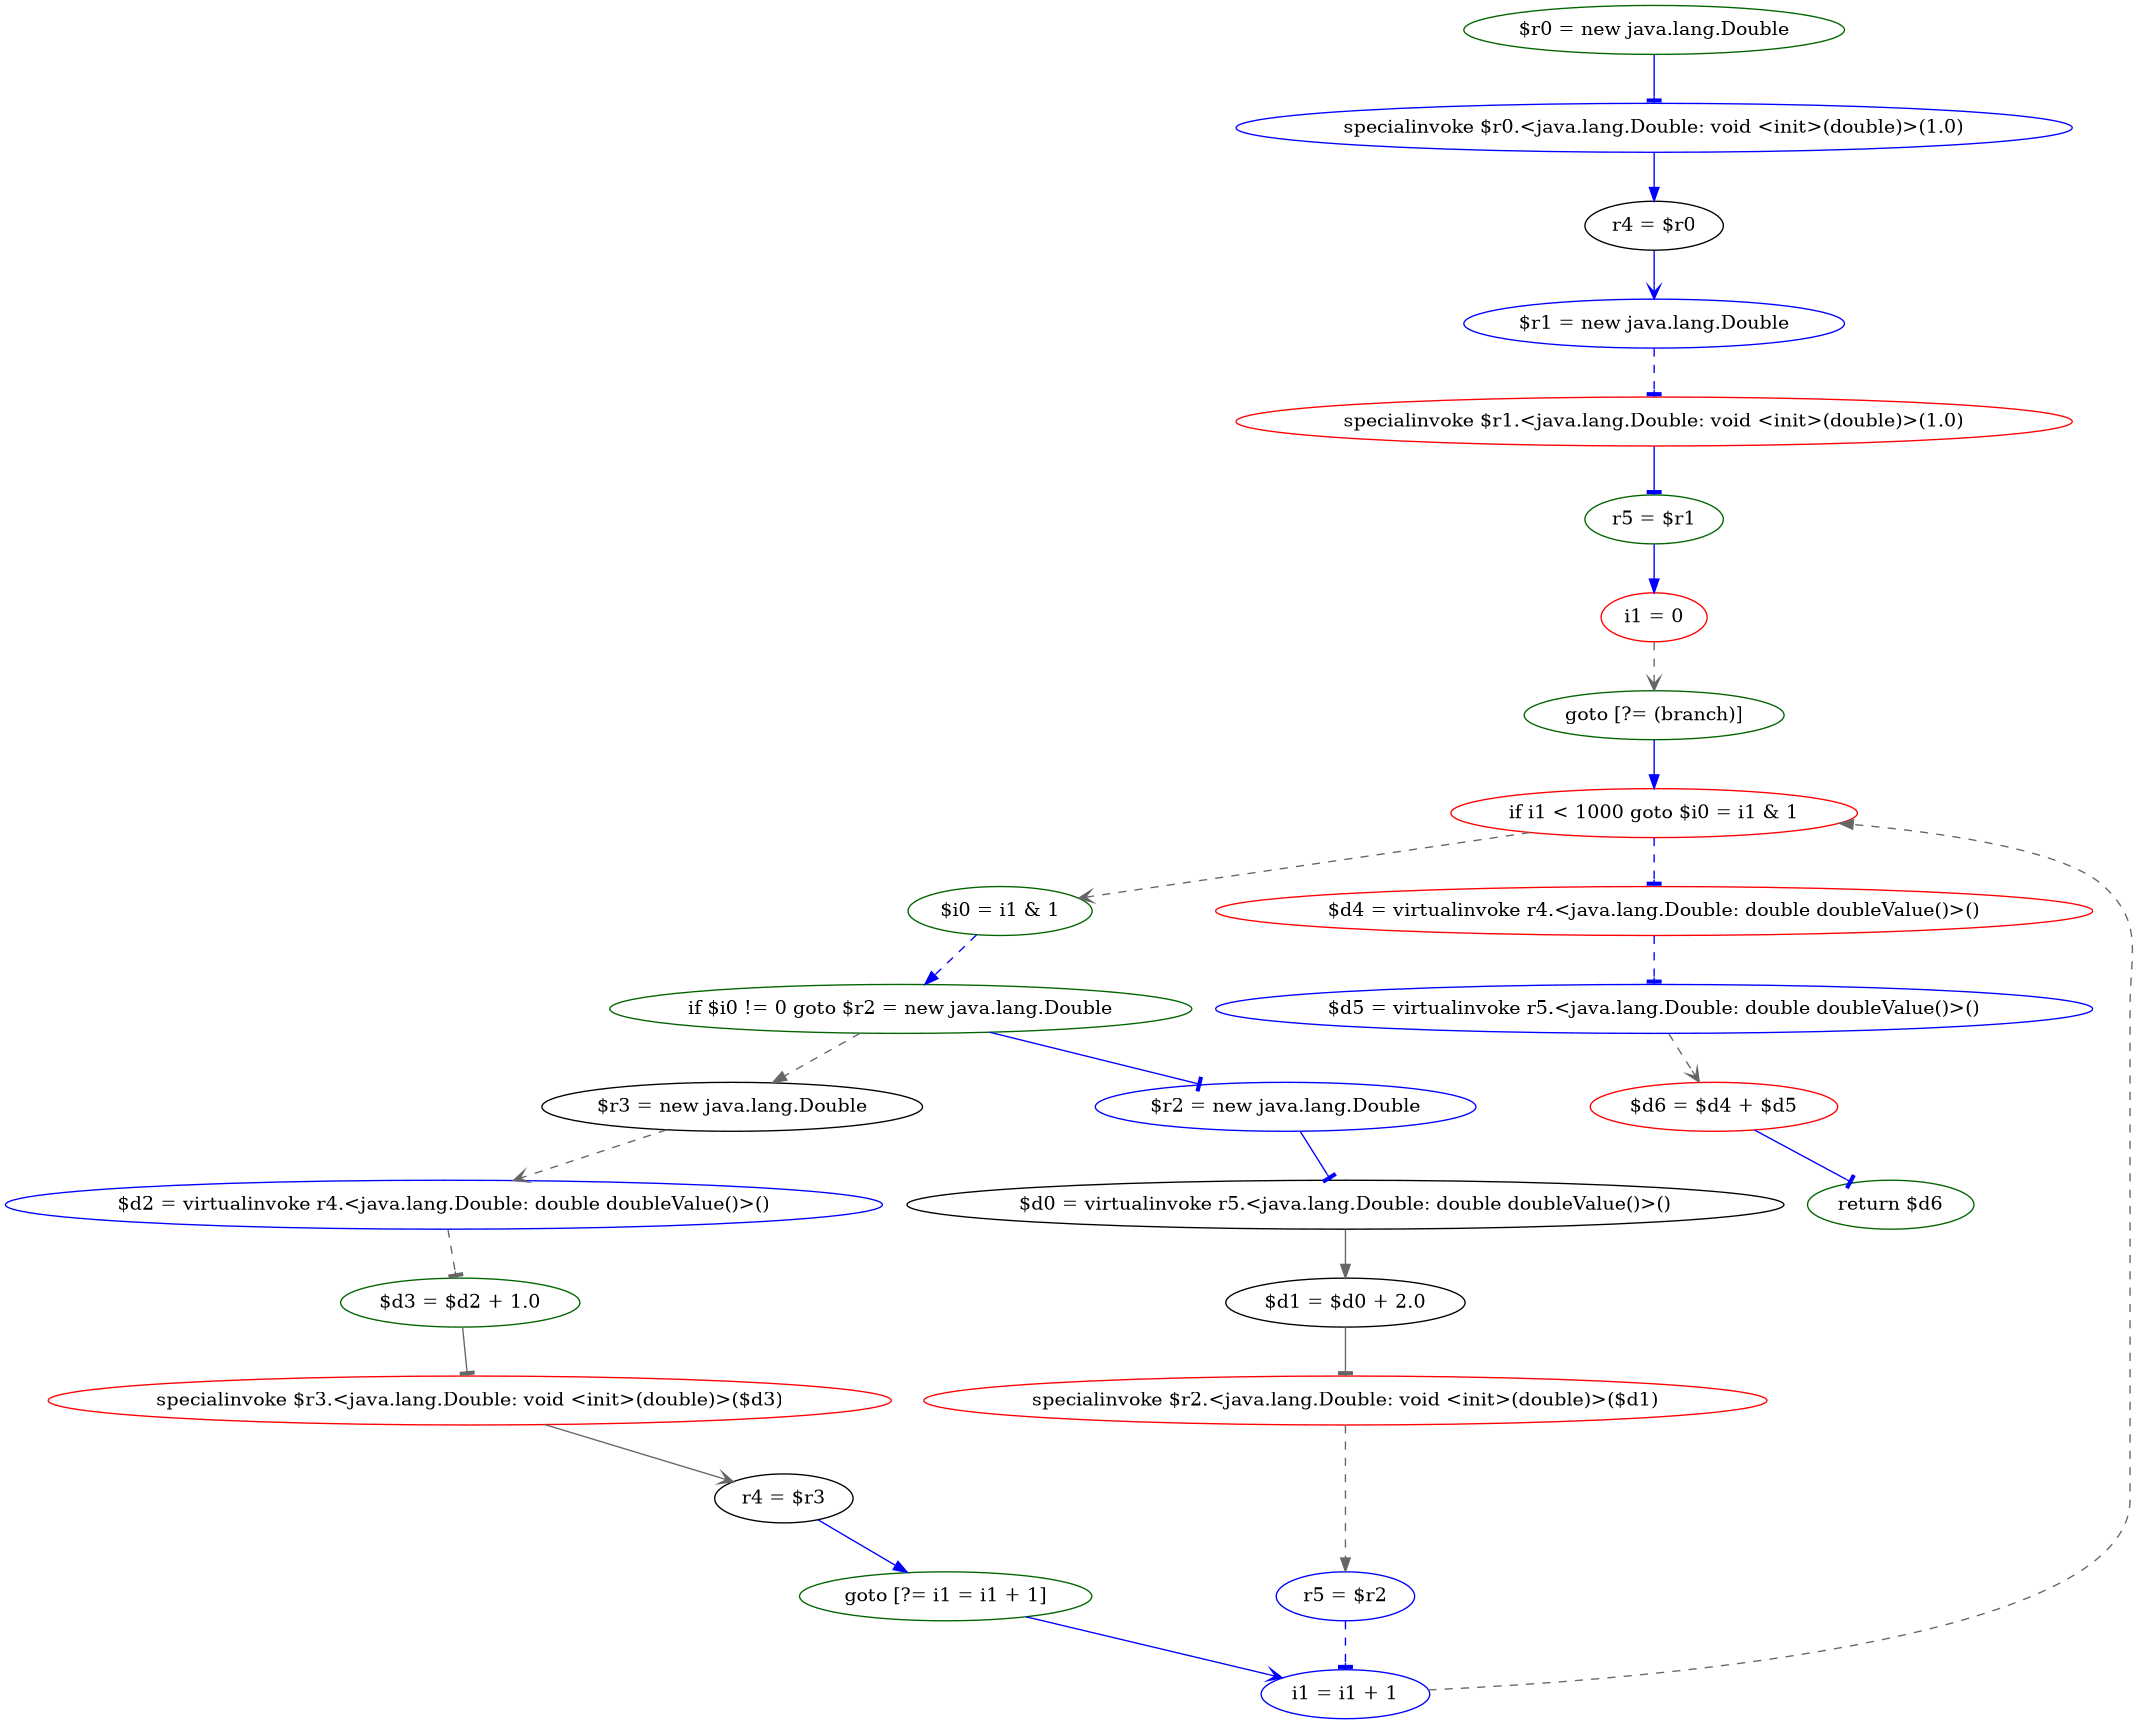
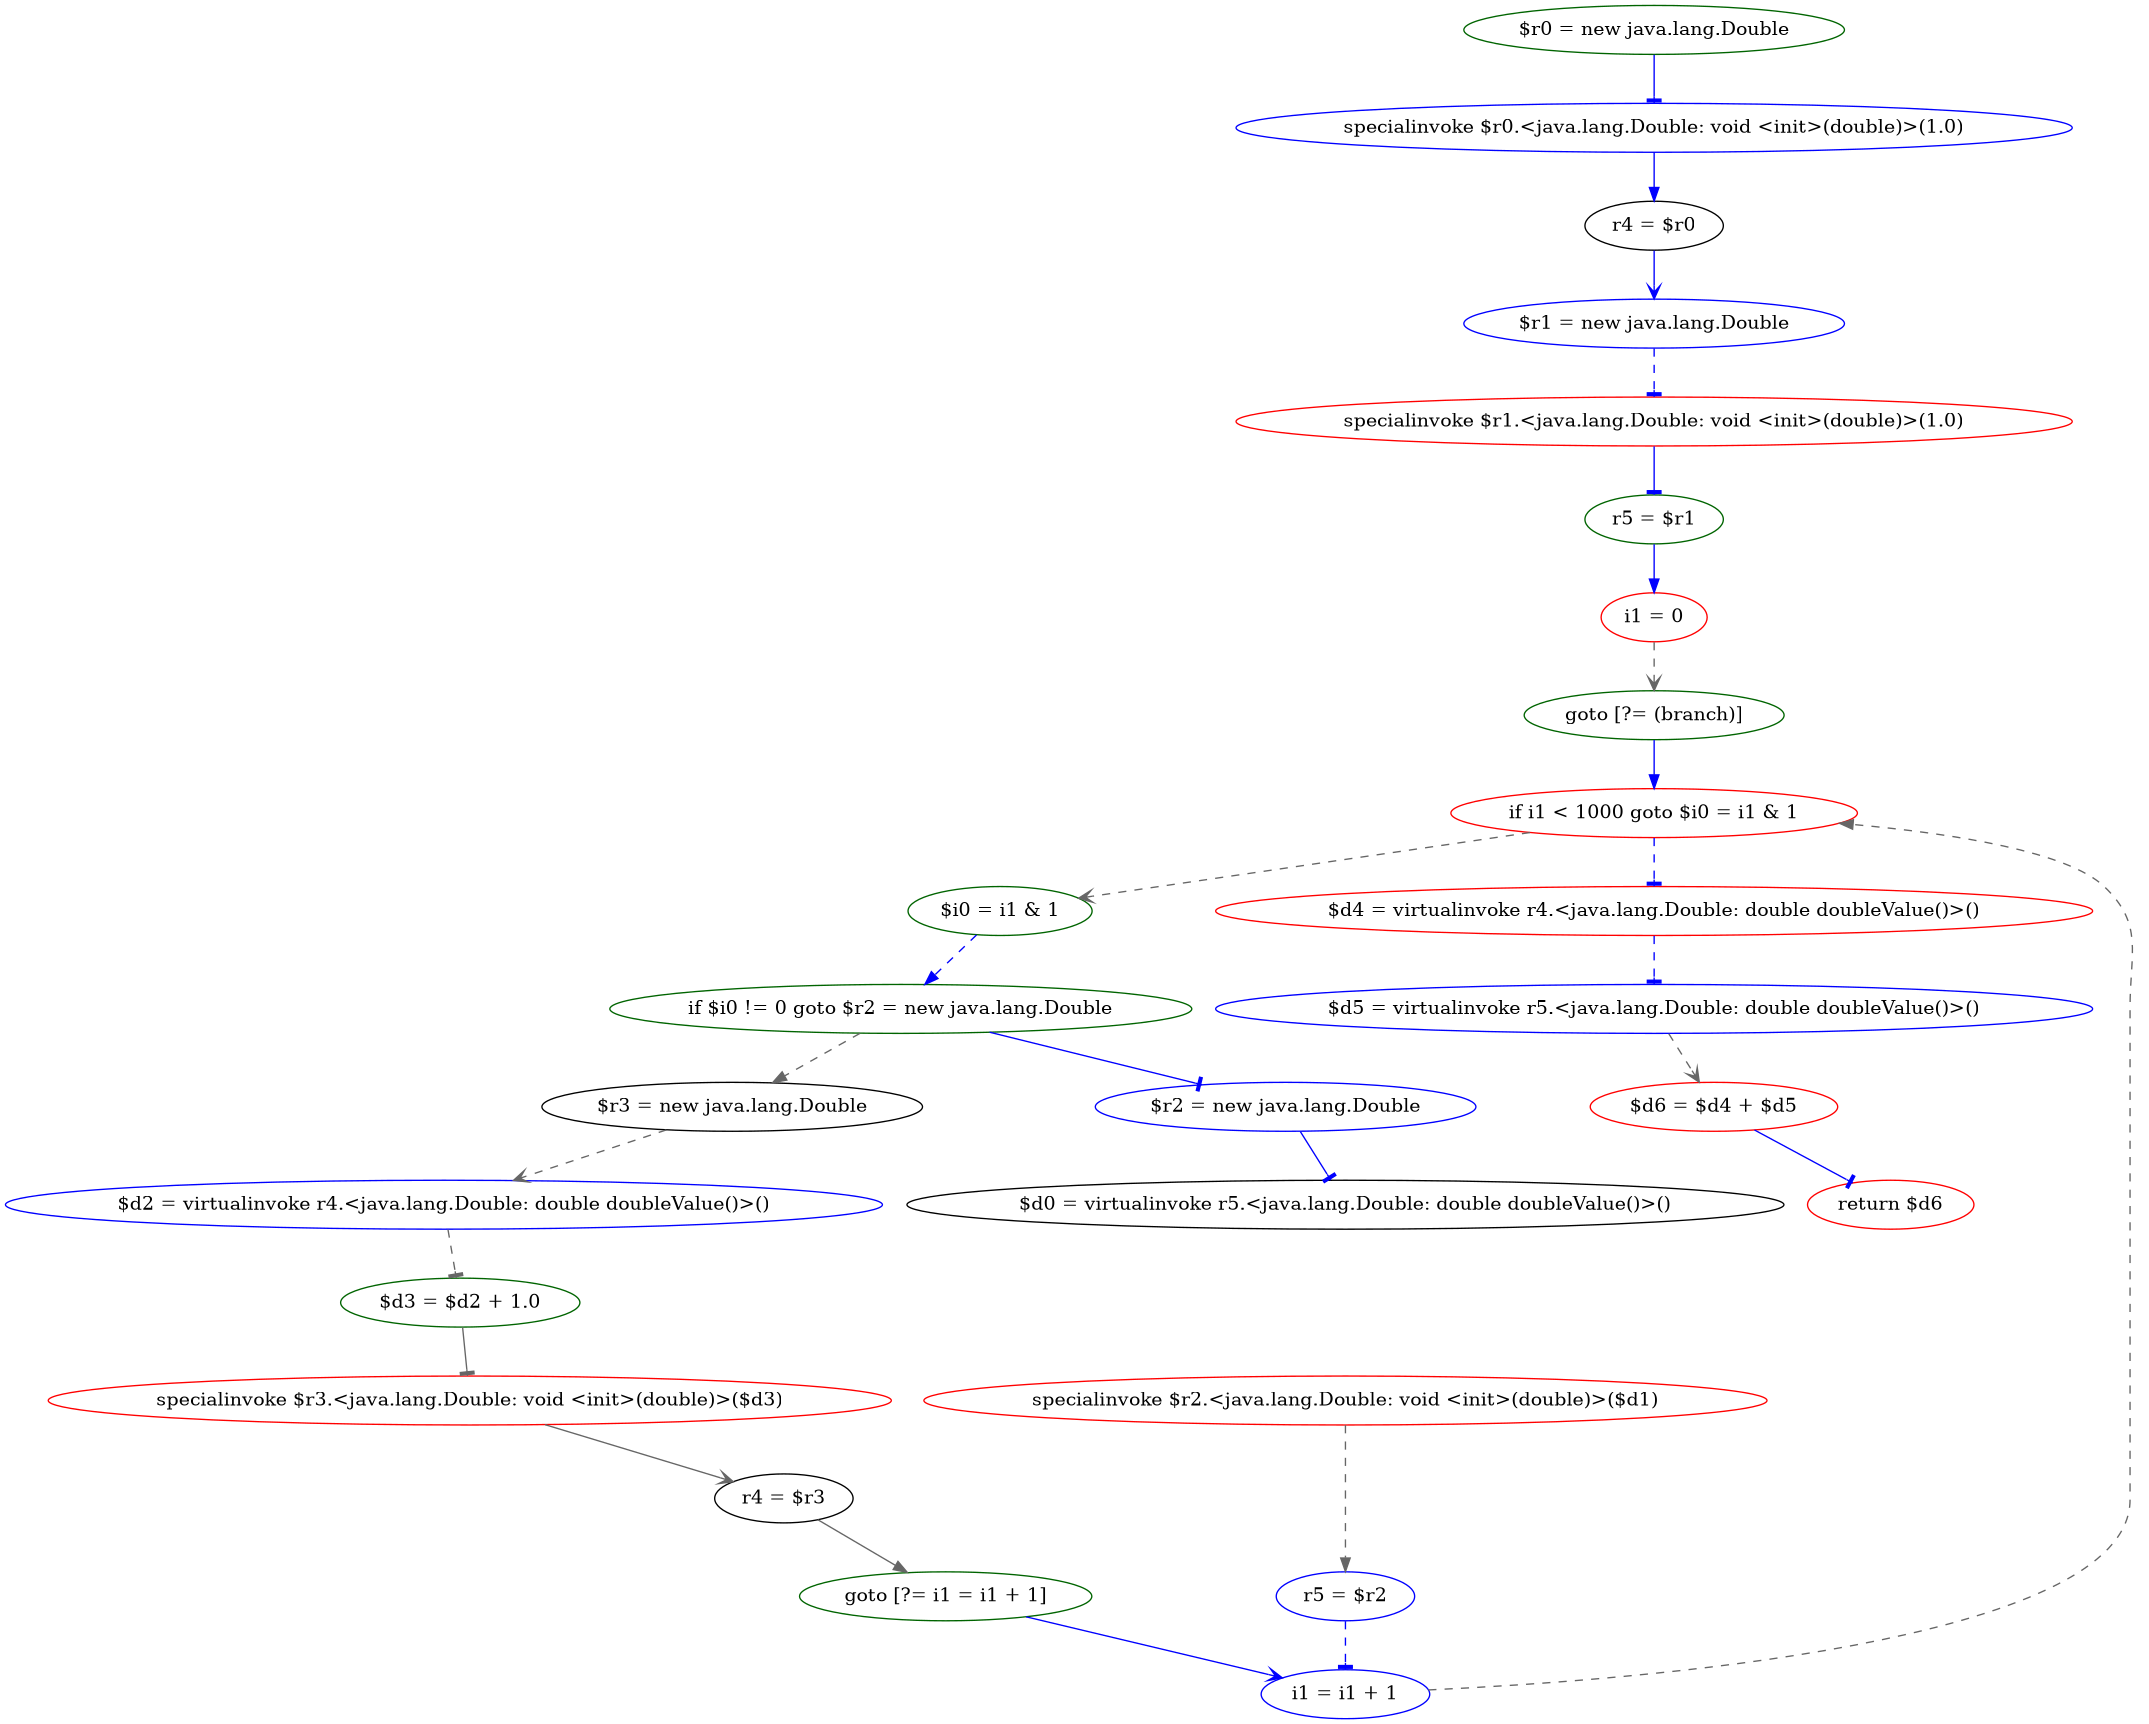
node "return $d6": color darkgreen -> red
node "$d1 = $d0 + 2.0": removed
edge "r4 = $r3" -> "goto [?= i1 = i1 + 1]": color blue -> gray40
